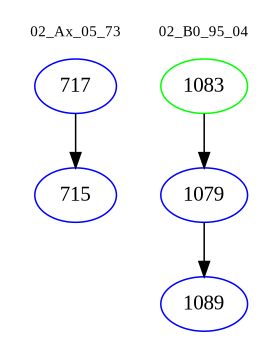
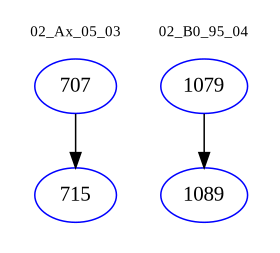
cluster "02_Ax_05_73": label "02_Ax_05_73" -> "02_Ax_05_03"
node "717": label "717" -> "707"
node "1083": removed
